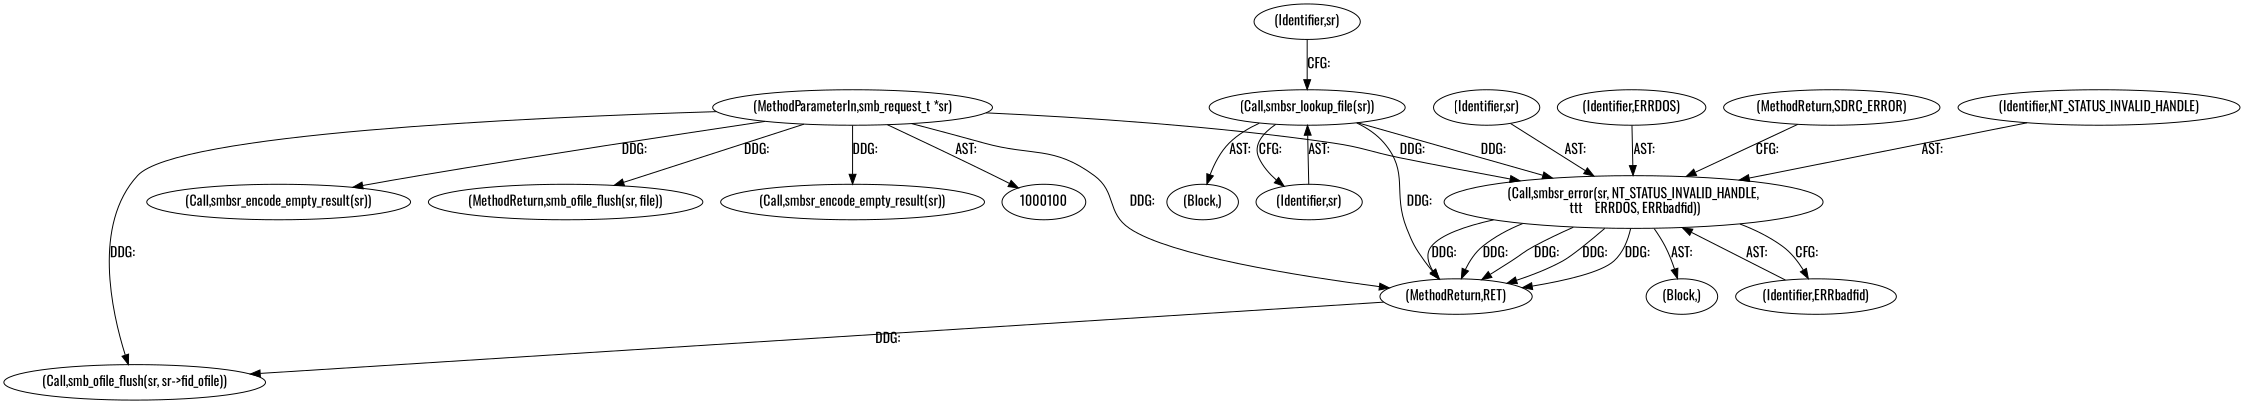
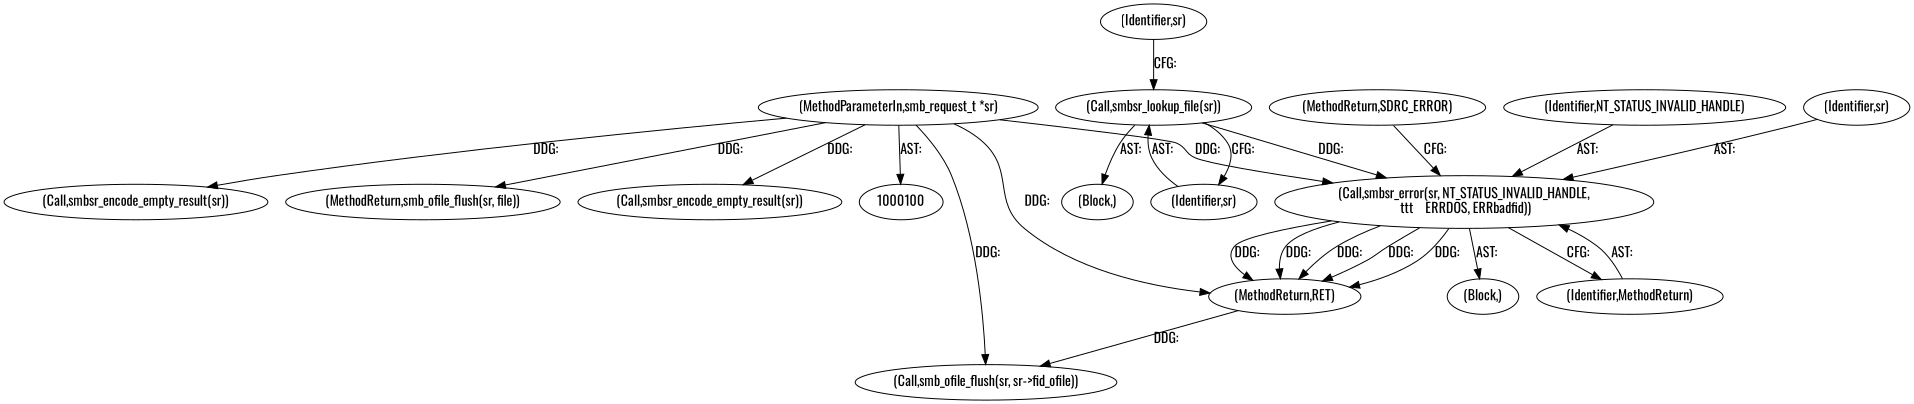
node "(Identifier,ERRDOS)": removed
edge "(Call,smbsr_lookup_file(sr))" -> "(MethodReturn,RET)": removed, label "DDG:"
node "(Identifier,ERRbadfid)": label "(Identifier,ERRbadfid)" -> "(Identifier,MethodReturn)"
